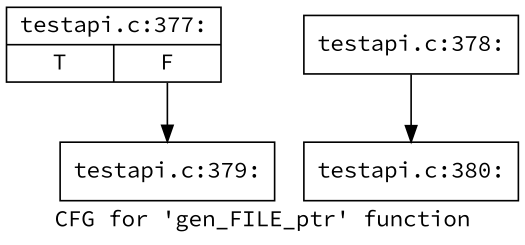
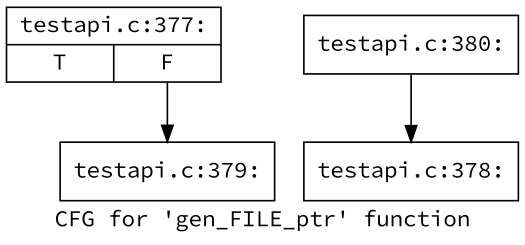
edge "testapi.c:378:" -> "testapi.c:380:": reversed
